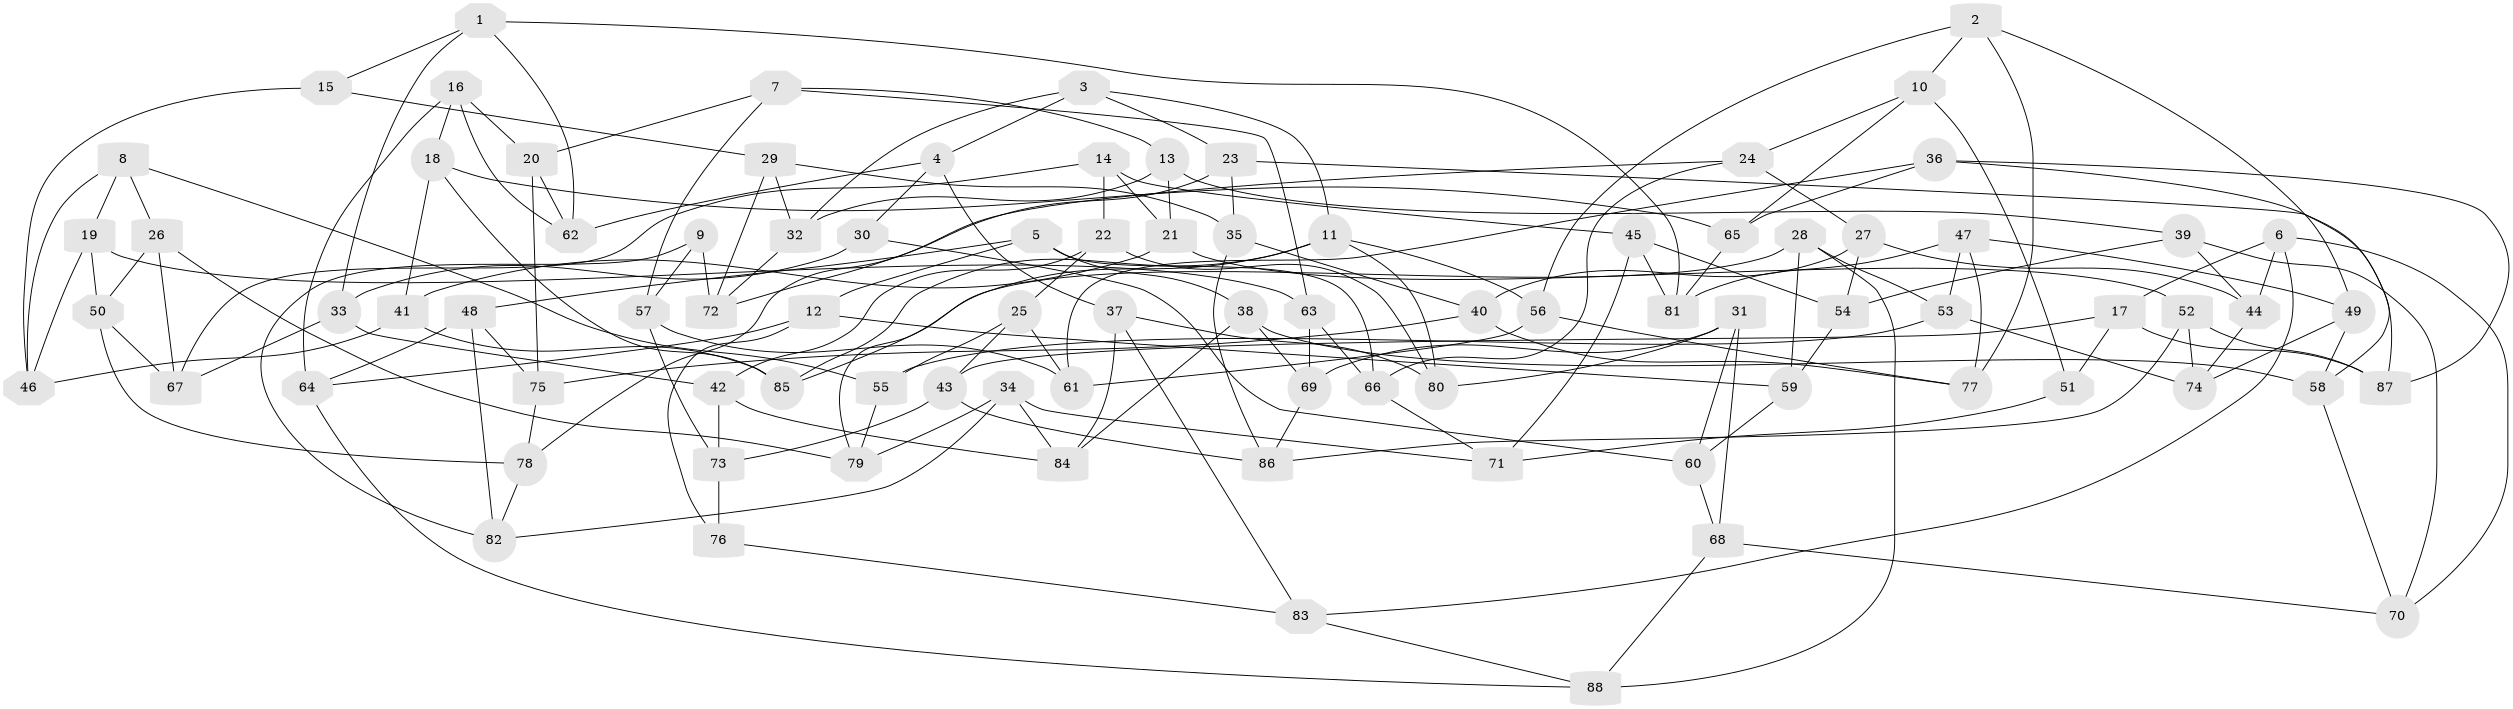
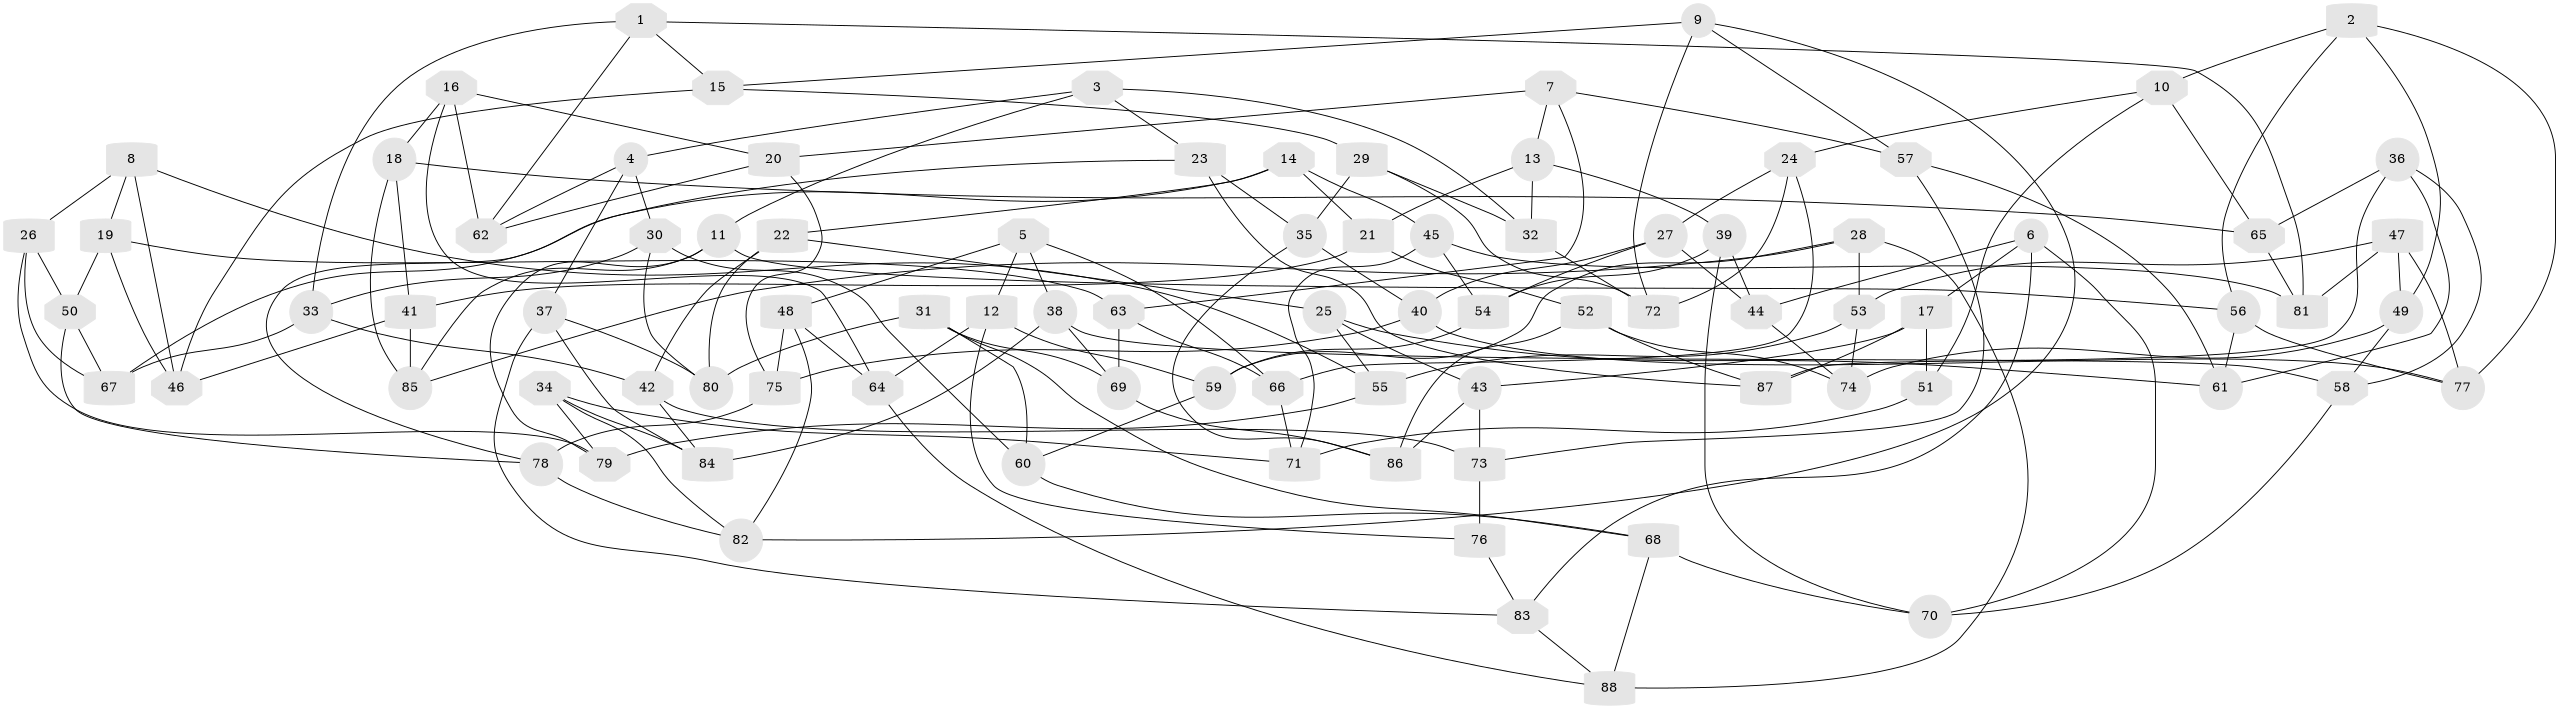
edge "9" -- "15": added
edge "11" -- "80": now "30" -- "80"
